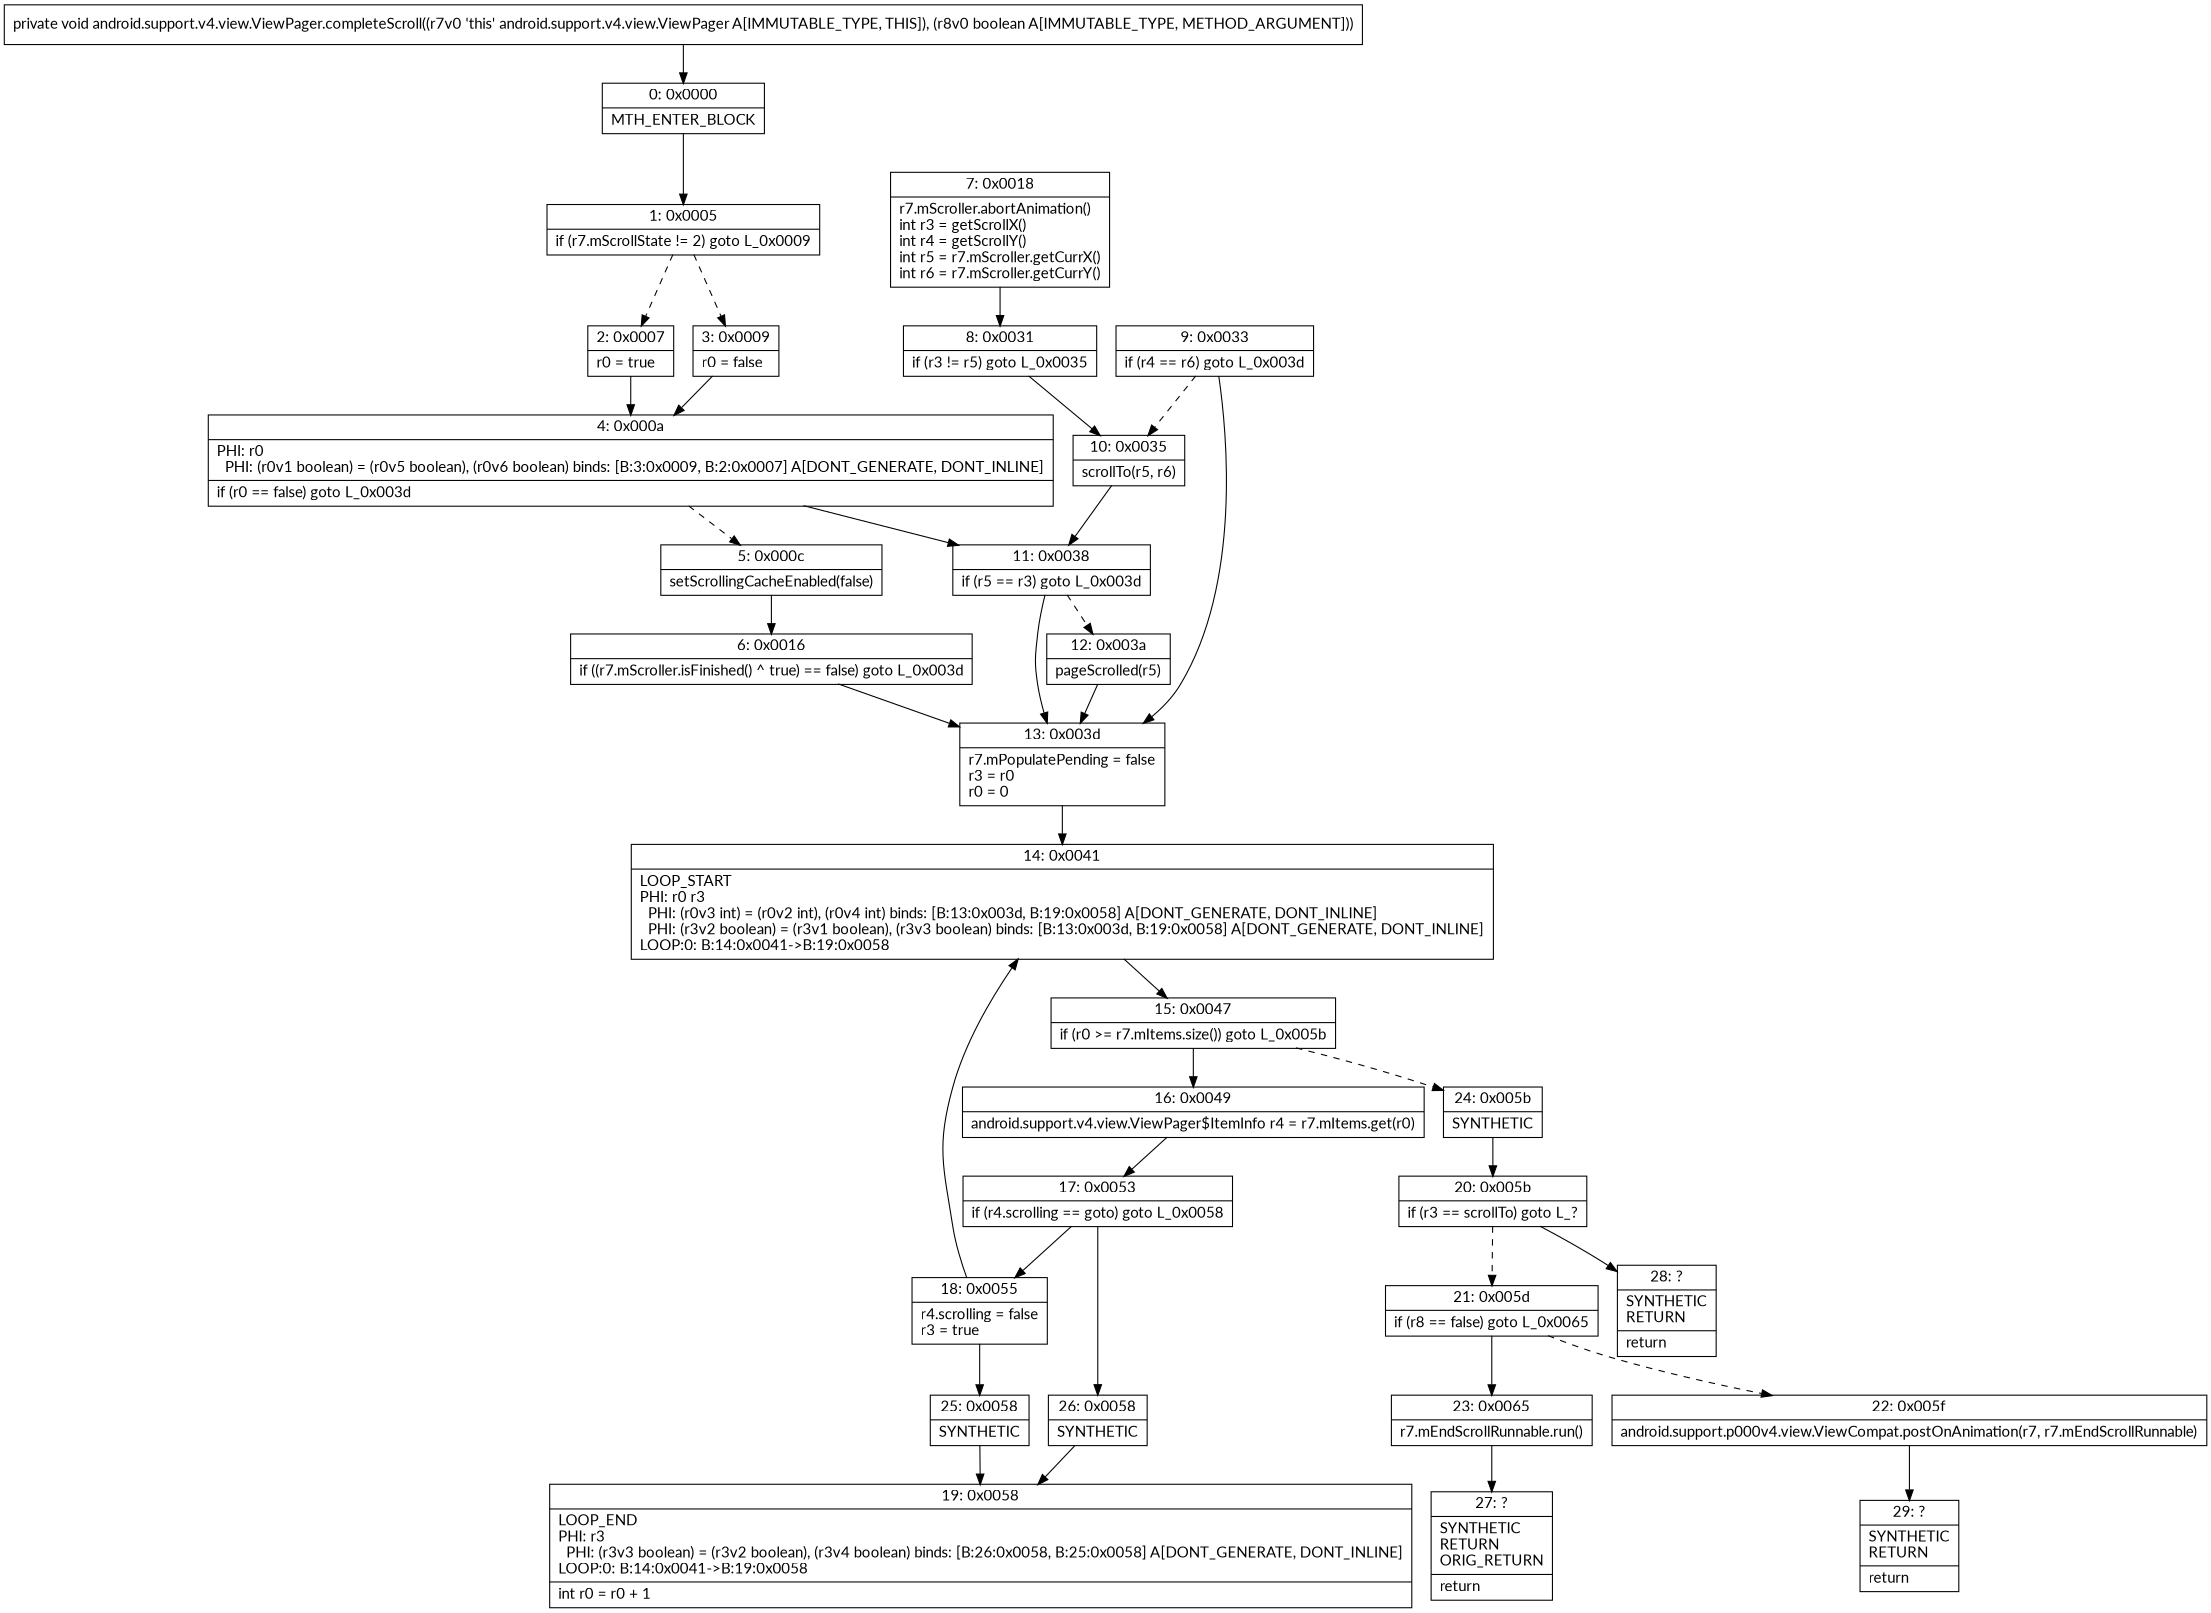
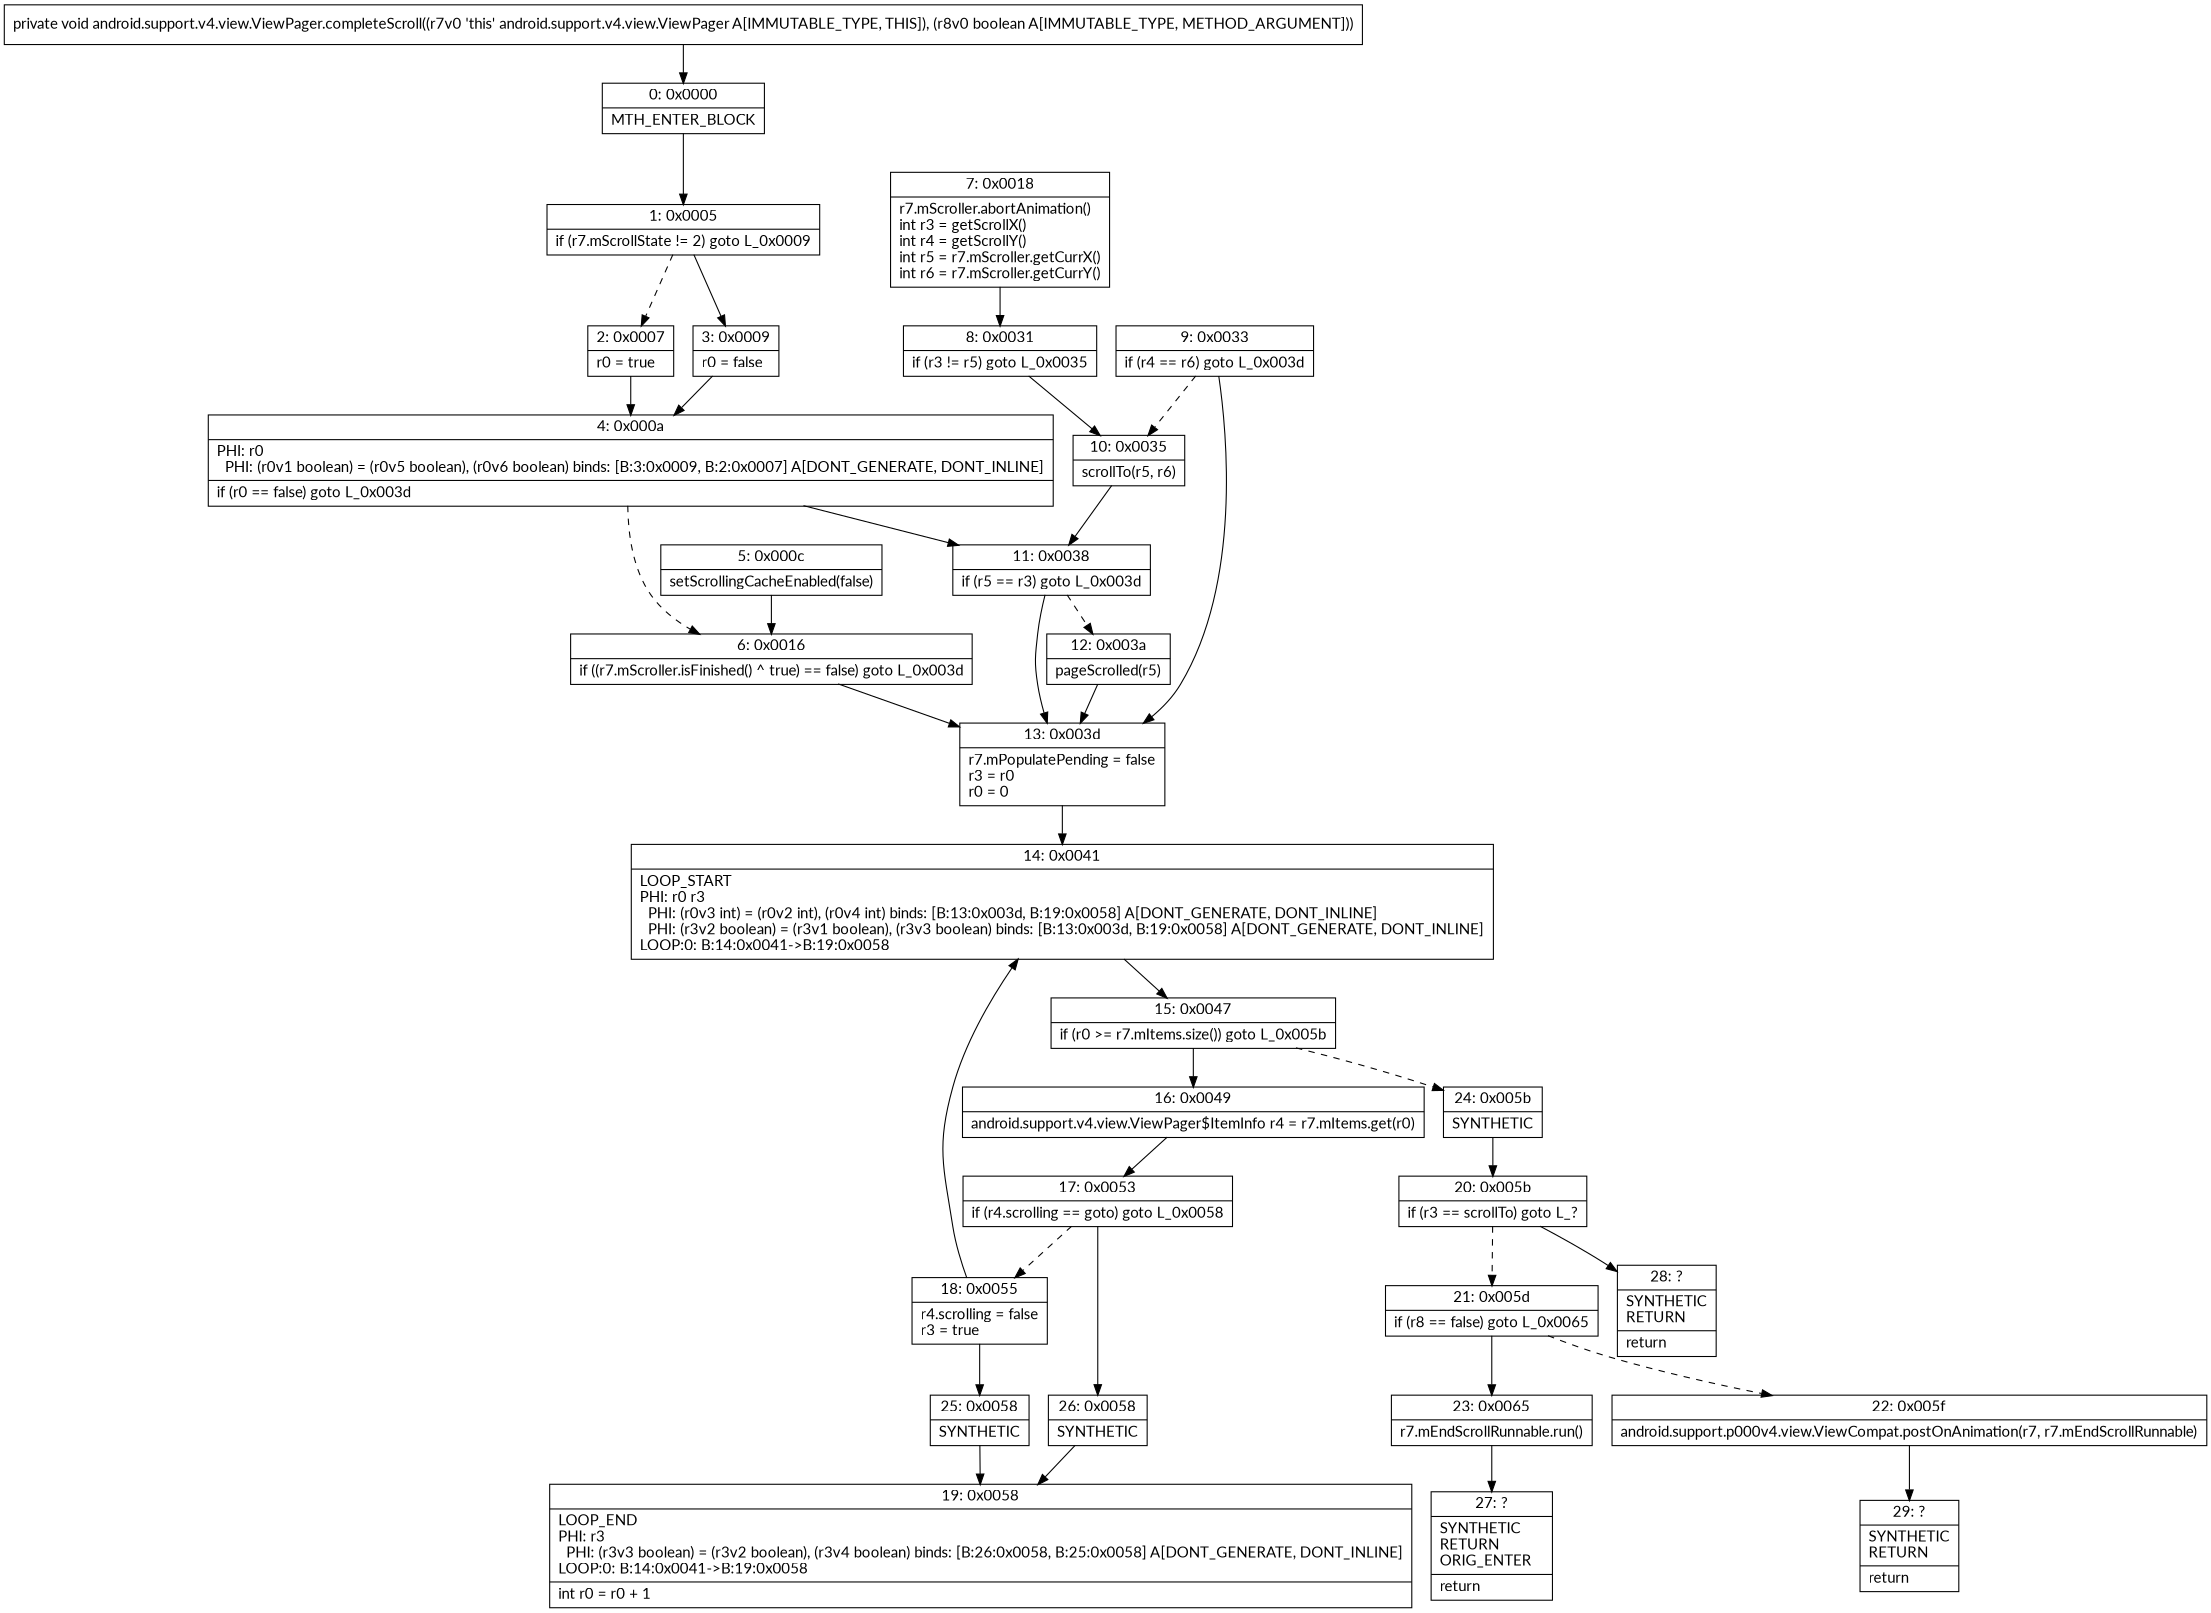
edge "1: 0x0005" -> "3: 0x0009": style dashed -> solid
edge "4: 0x000a" -> "5: 0x000c": now "4: 0x000a" -> "6: 0x0016"
edge "17: 0x0053" -> "18: 0x0055": style solid -> dashed
node "27: ?": text "ORIG_RETURN" -> "ORIG_ENTER"
